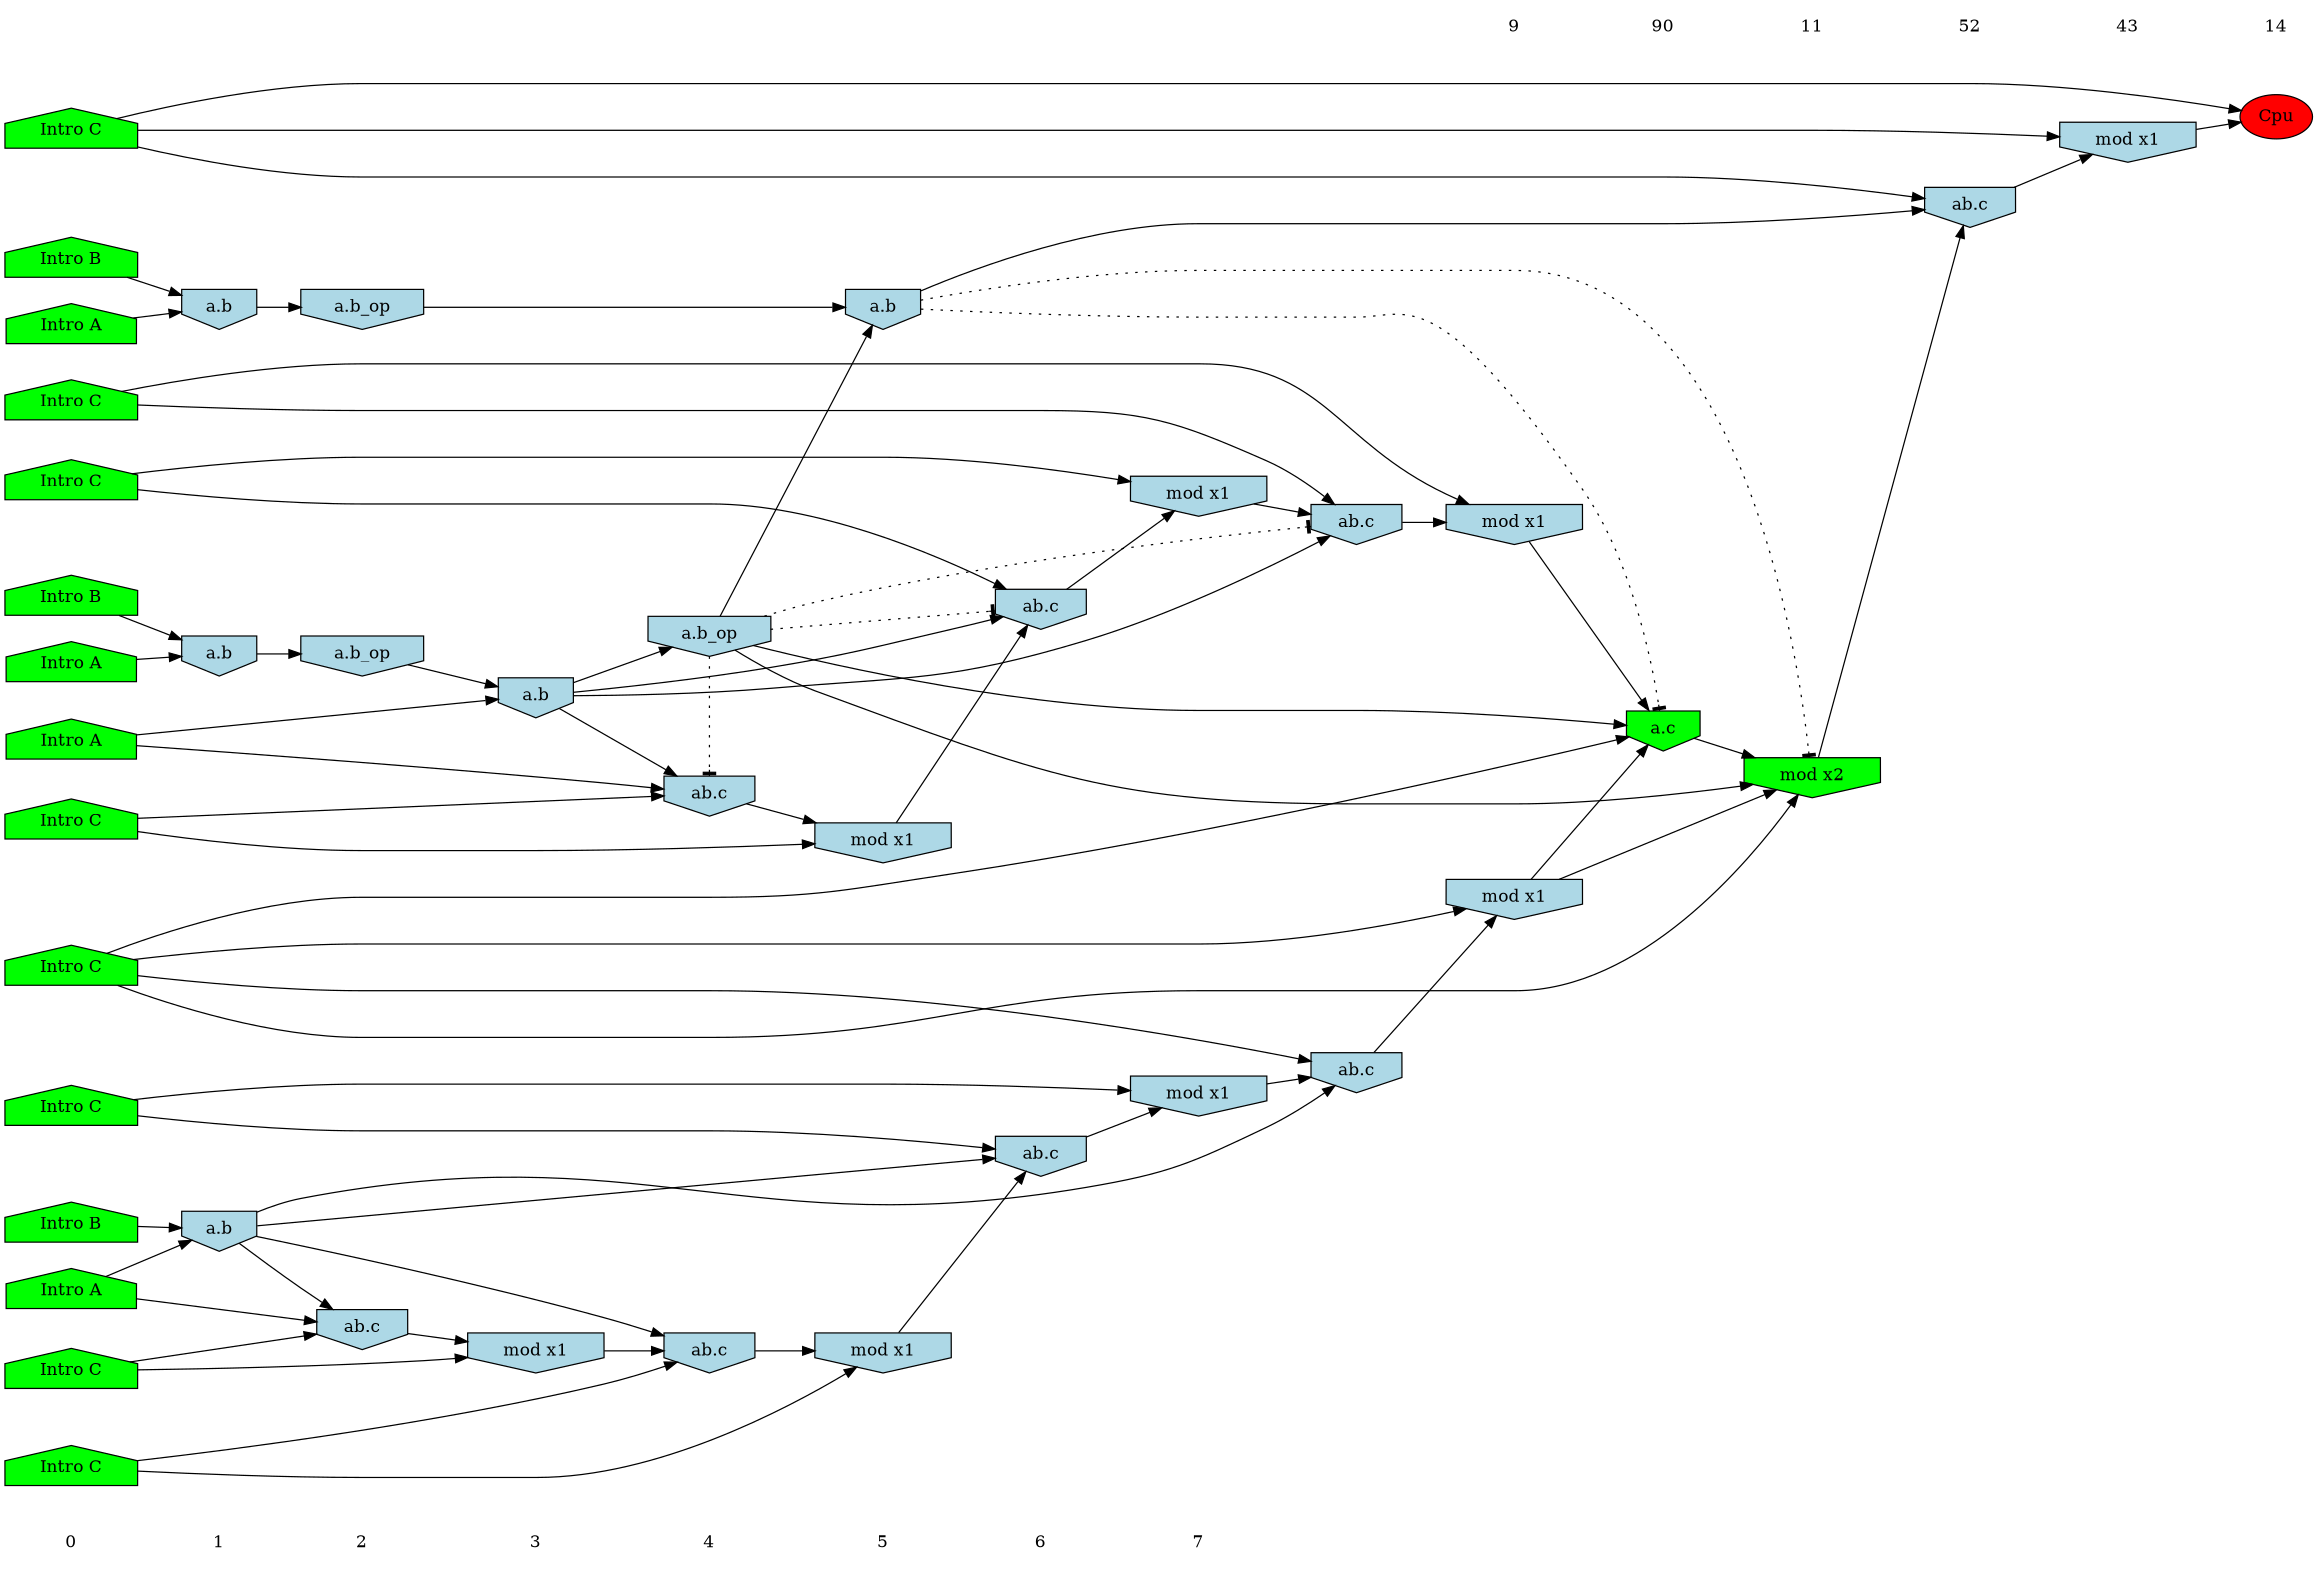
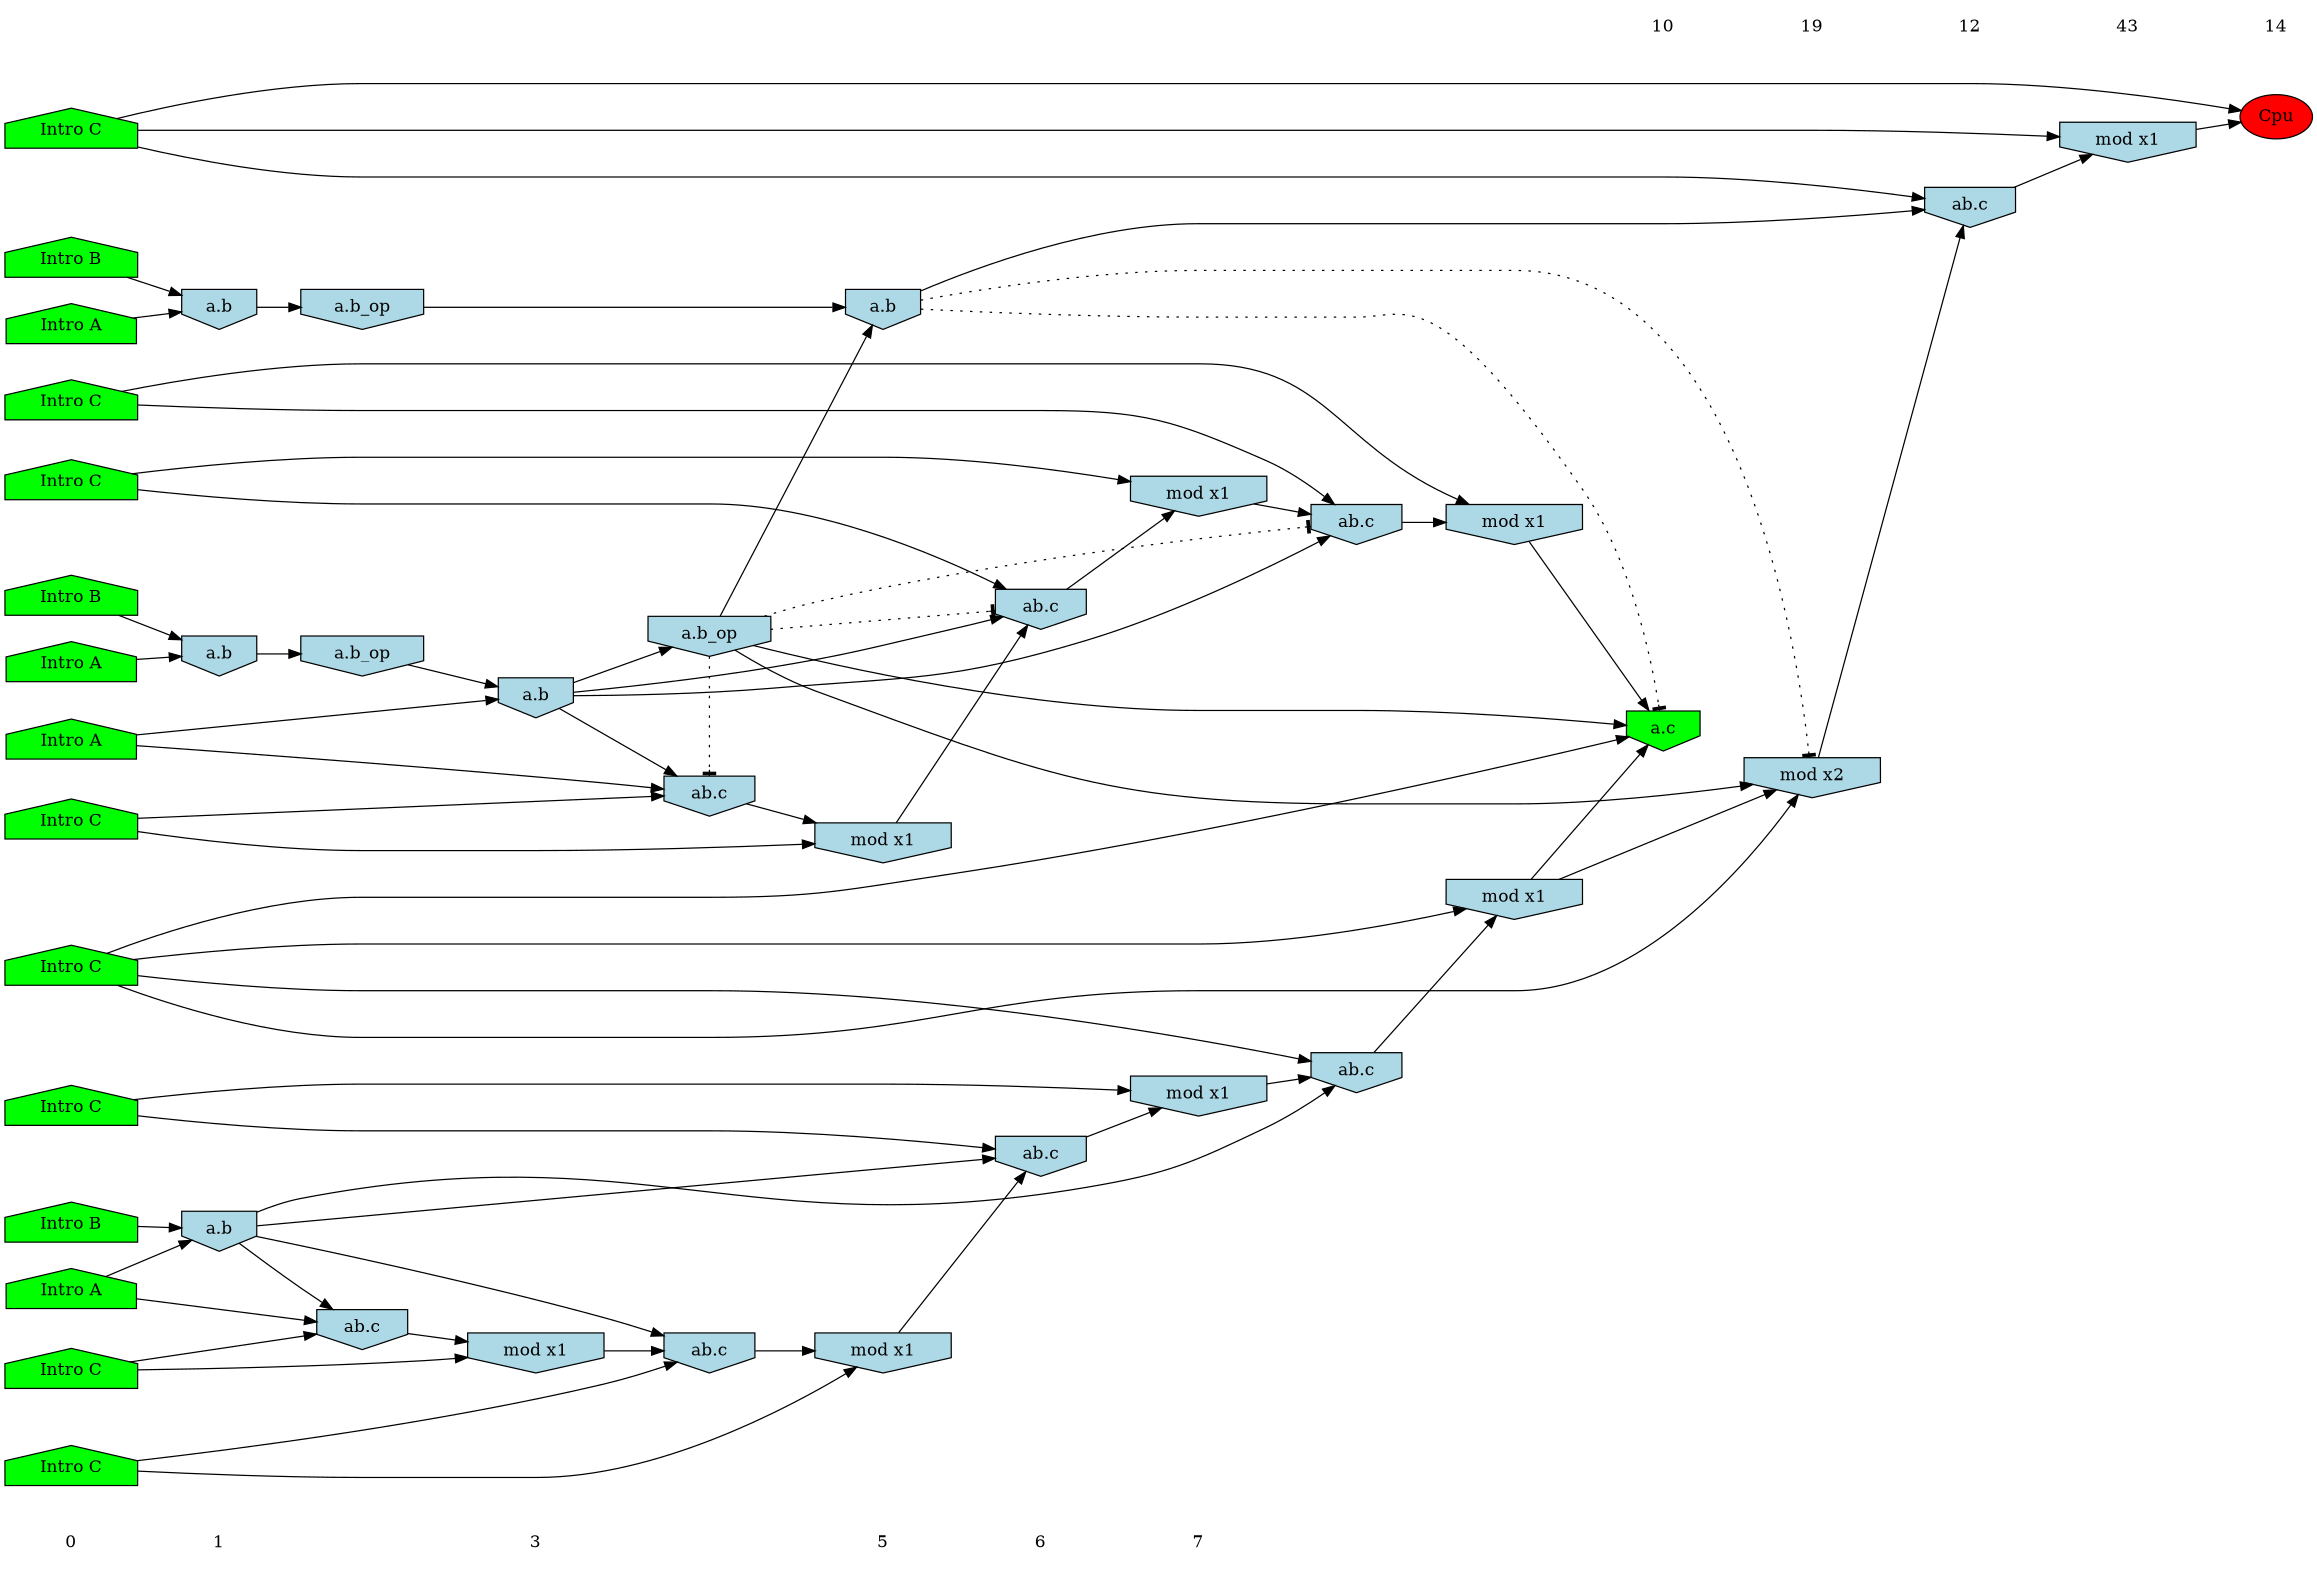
node "9": removed
node "90": label "90" -> "10"
node "11": label "11" -> "19"
node "52": label "52" -> "12"
edge "a.c" -> "mod x2": removed
node "mod x2": fillcolor green -> lightblue
node "2": removed
node "4": removed
